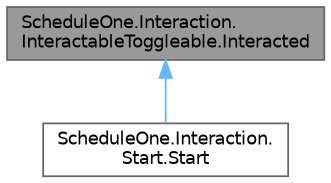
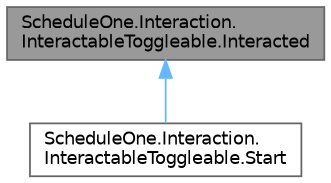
node "ScheduleOne.Interaction. Start.Start": label "ScheduleOne.Interaction. Start.Start" -> "ScheduleOne.Interaction. InteractableToggleable.Start"
